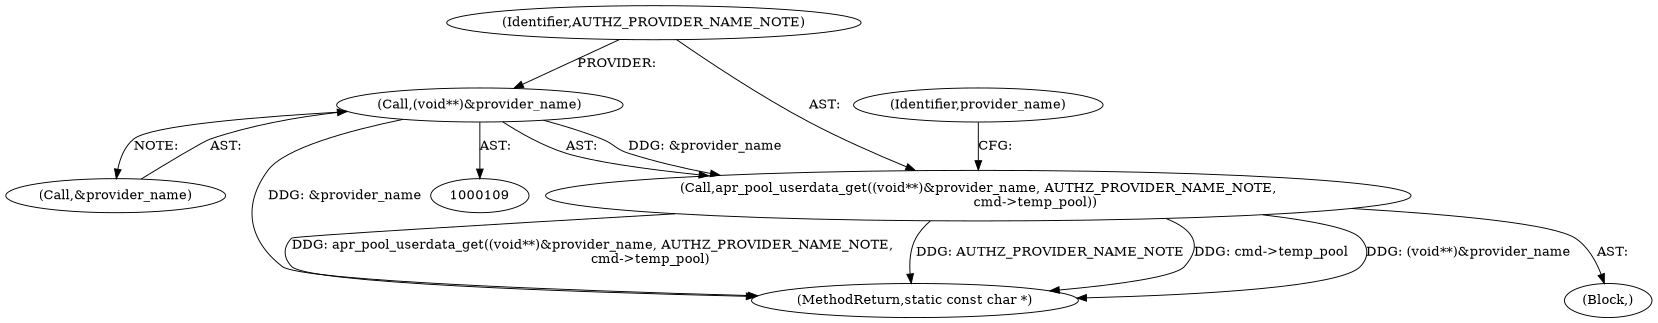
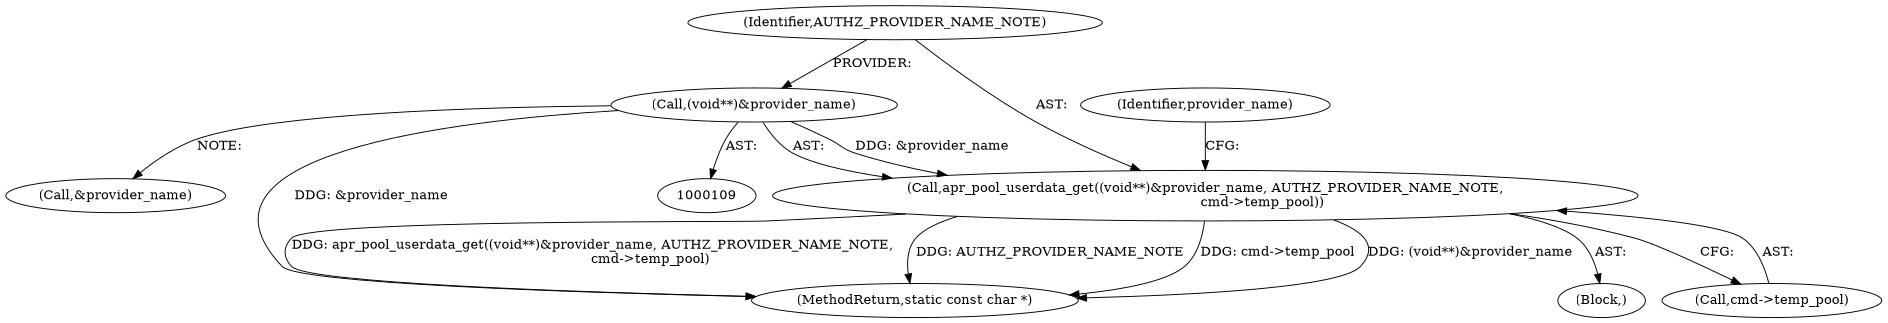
edge "(Call,&provider_name)" -> "(Call,(void**)&provider_name)": removed, label "AST:"
node "(Call,cmd->temp_pool)": added
